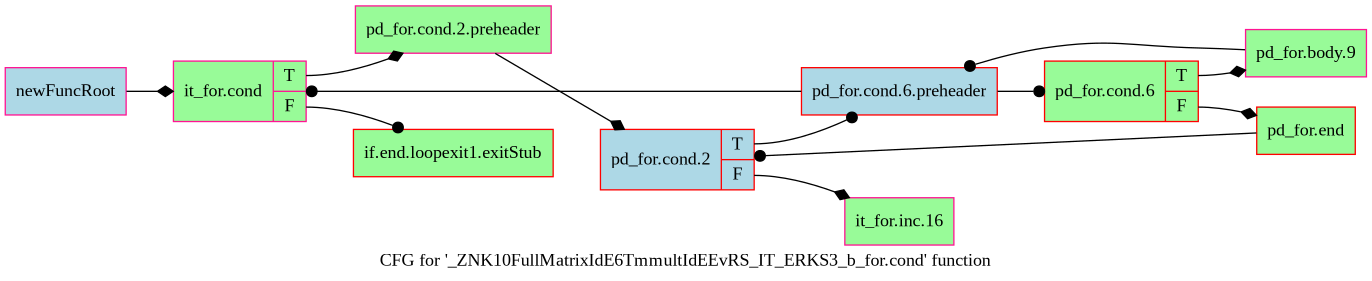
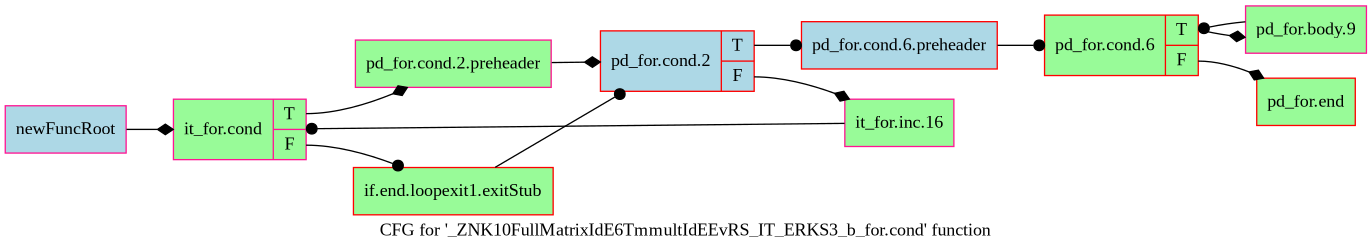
edge "pd_for.body.9" -> "pd_for.cond.6.preheader": now "pd_for.body.9" -> "pd_for.cond.6"
edge "pd_for.cond.6.preheader" -> "it_for.cond": now "it_for.inc.16" -> "it_for.cond"
edge "pd_for.end" -> "pd_for.cond.2": now "if.end.loopexit1.exitStub" -> "pd_for.cond.2"
